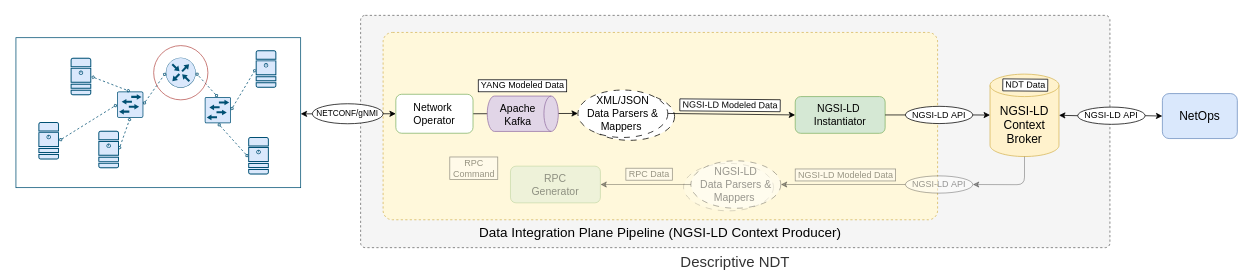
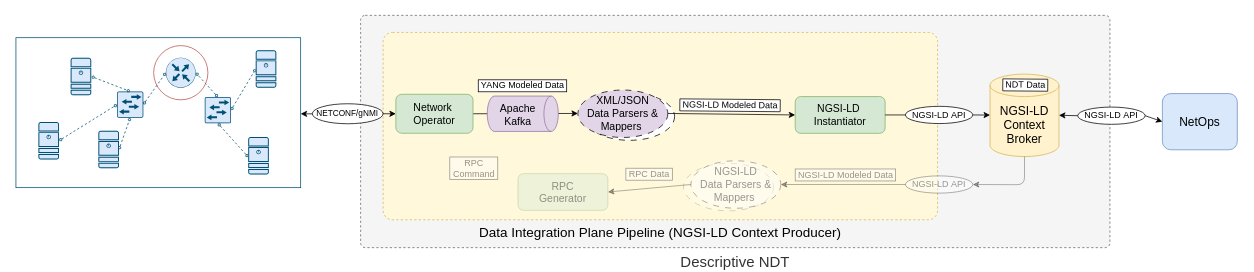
node "Network Operator": fillcolor #ffffff -> #d5e8d4
node "XML/JSON Data Parsers & Mappers": fillcolor #ffffff -> #e1d5e7
node "NetOps": size 75x45 -> 75x56
node "RPC Generator": moved (555, 185) -> (563, 192)
